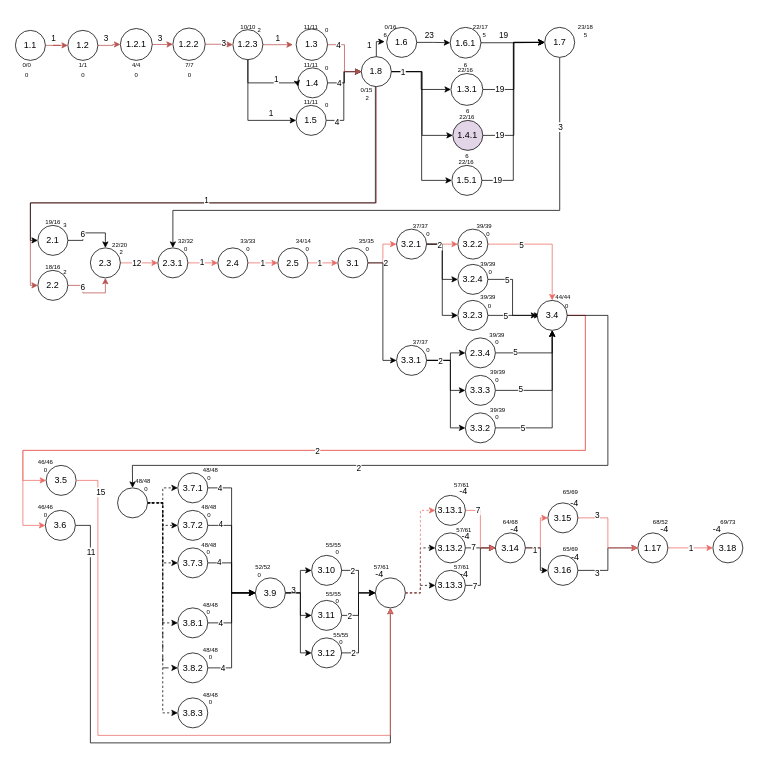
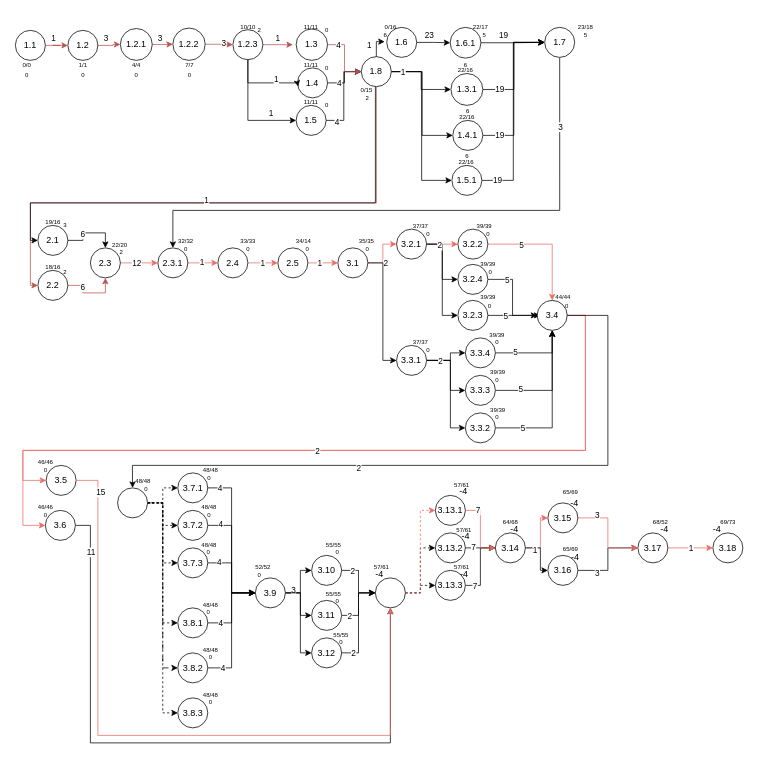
node "1.4.1": fillcolor #e1d5e7 -> #ffffff
node "2.3.4": label "2.3.4" -> "3.3.4"
node "1.17": label "1.17" -> "3.17"
